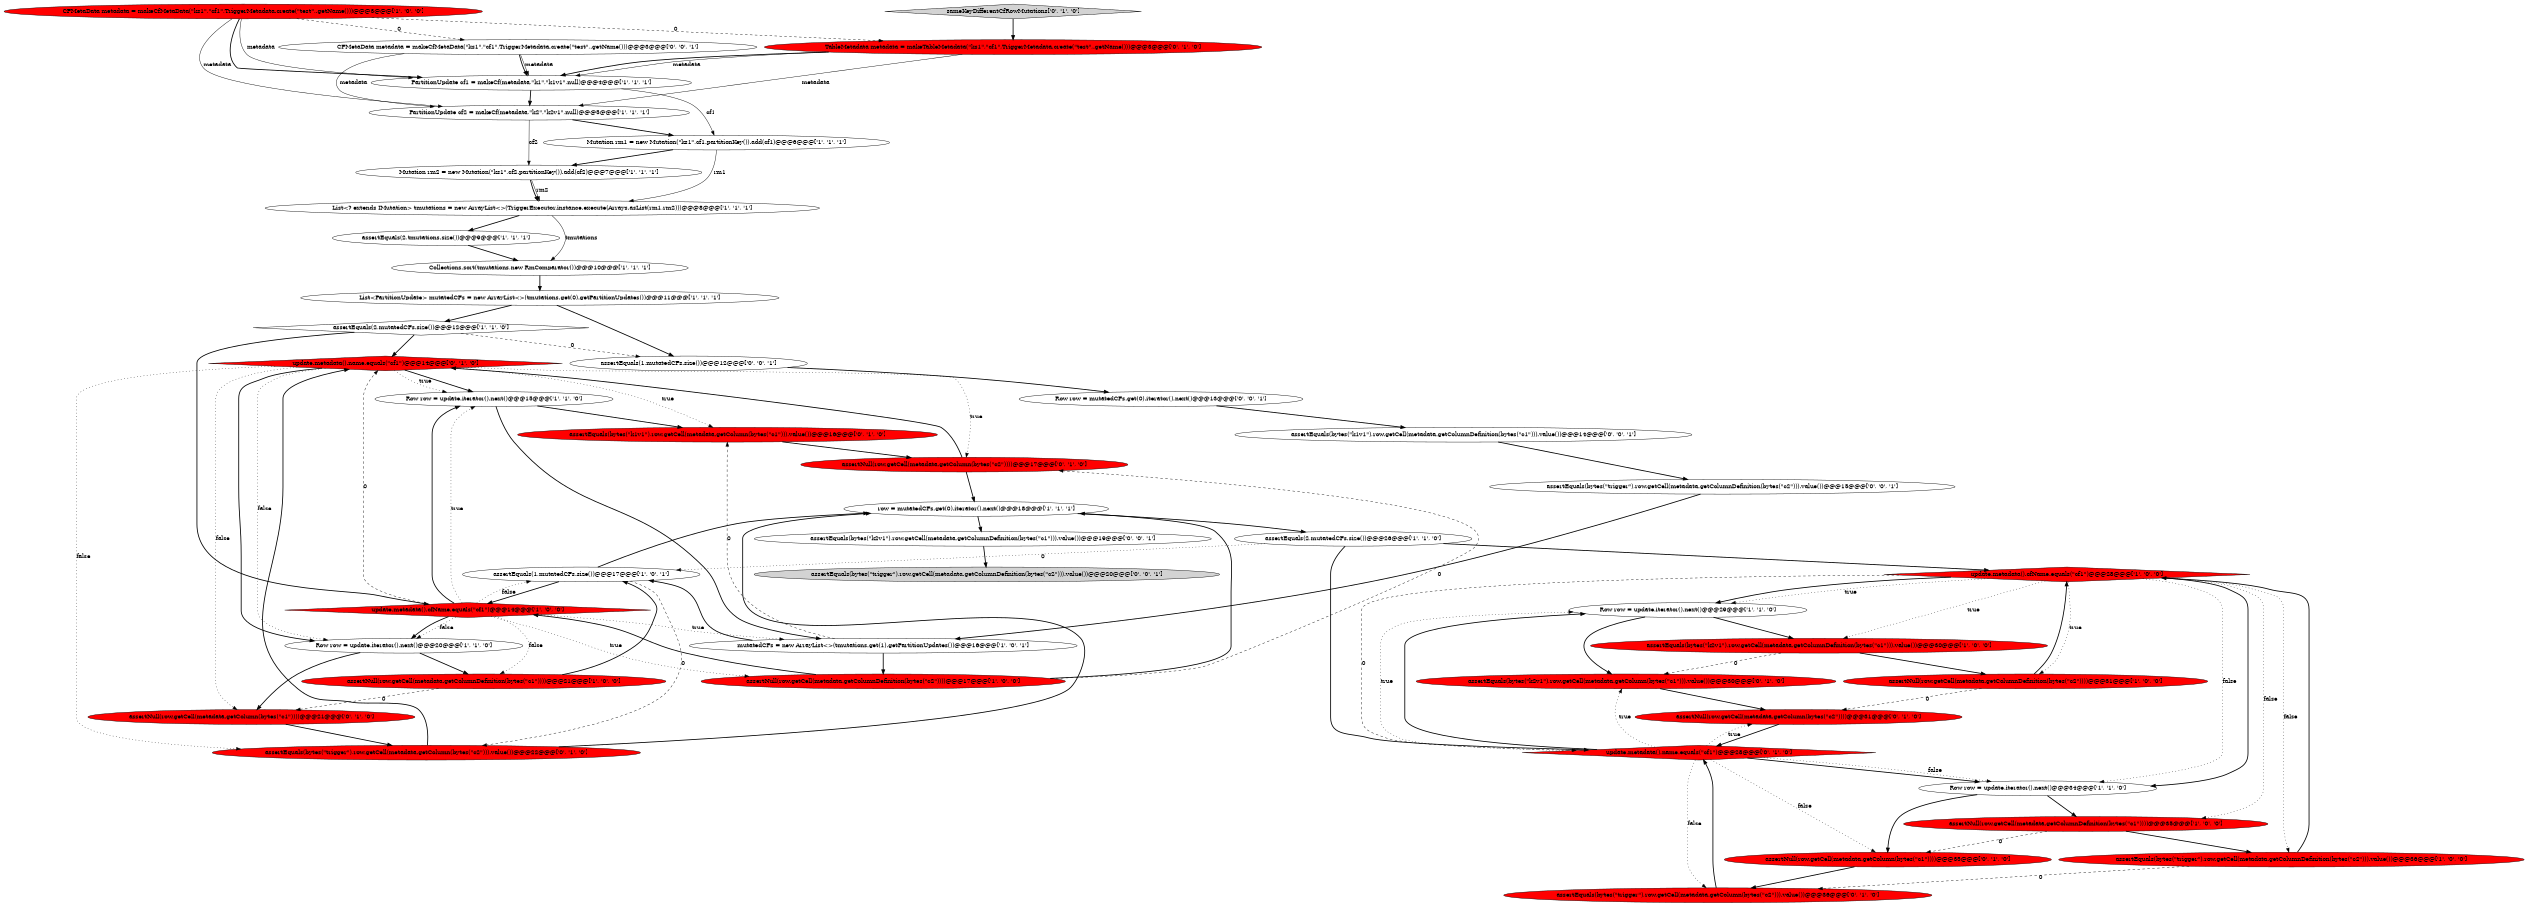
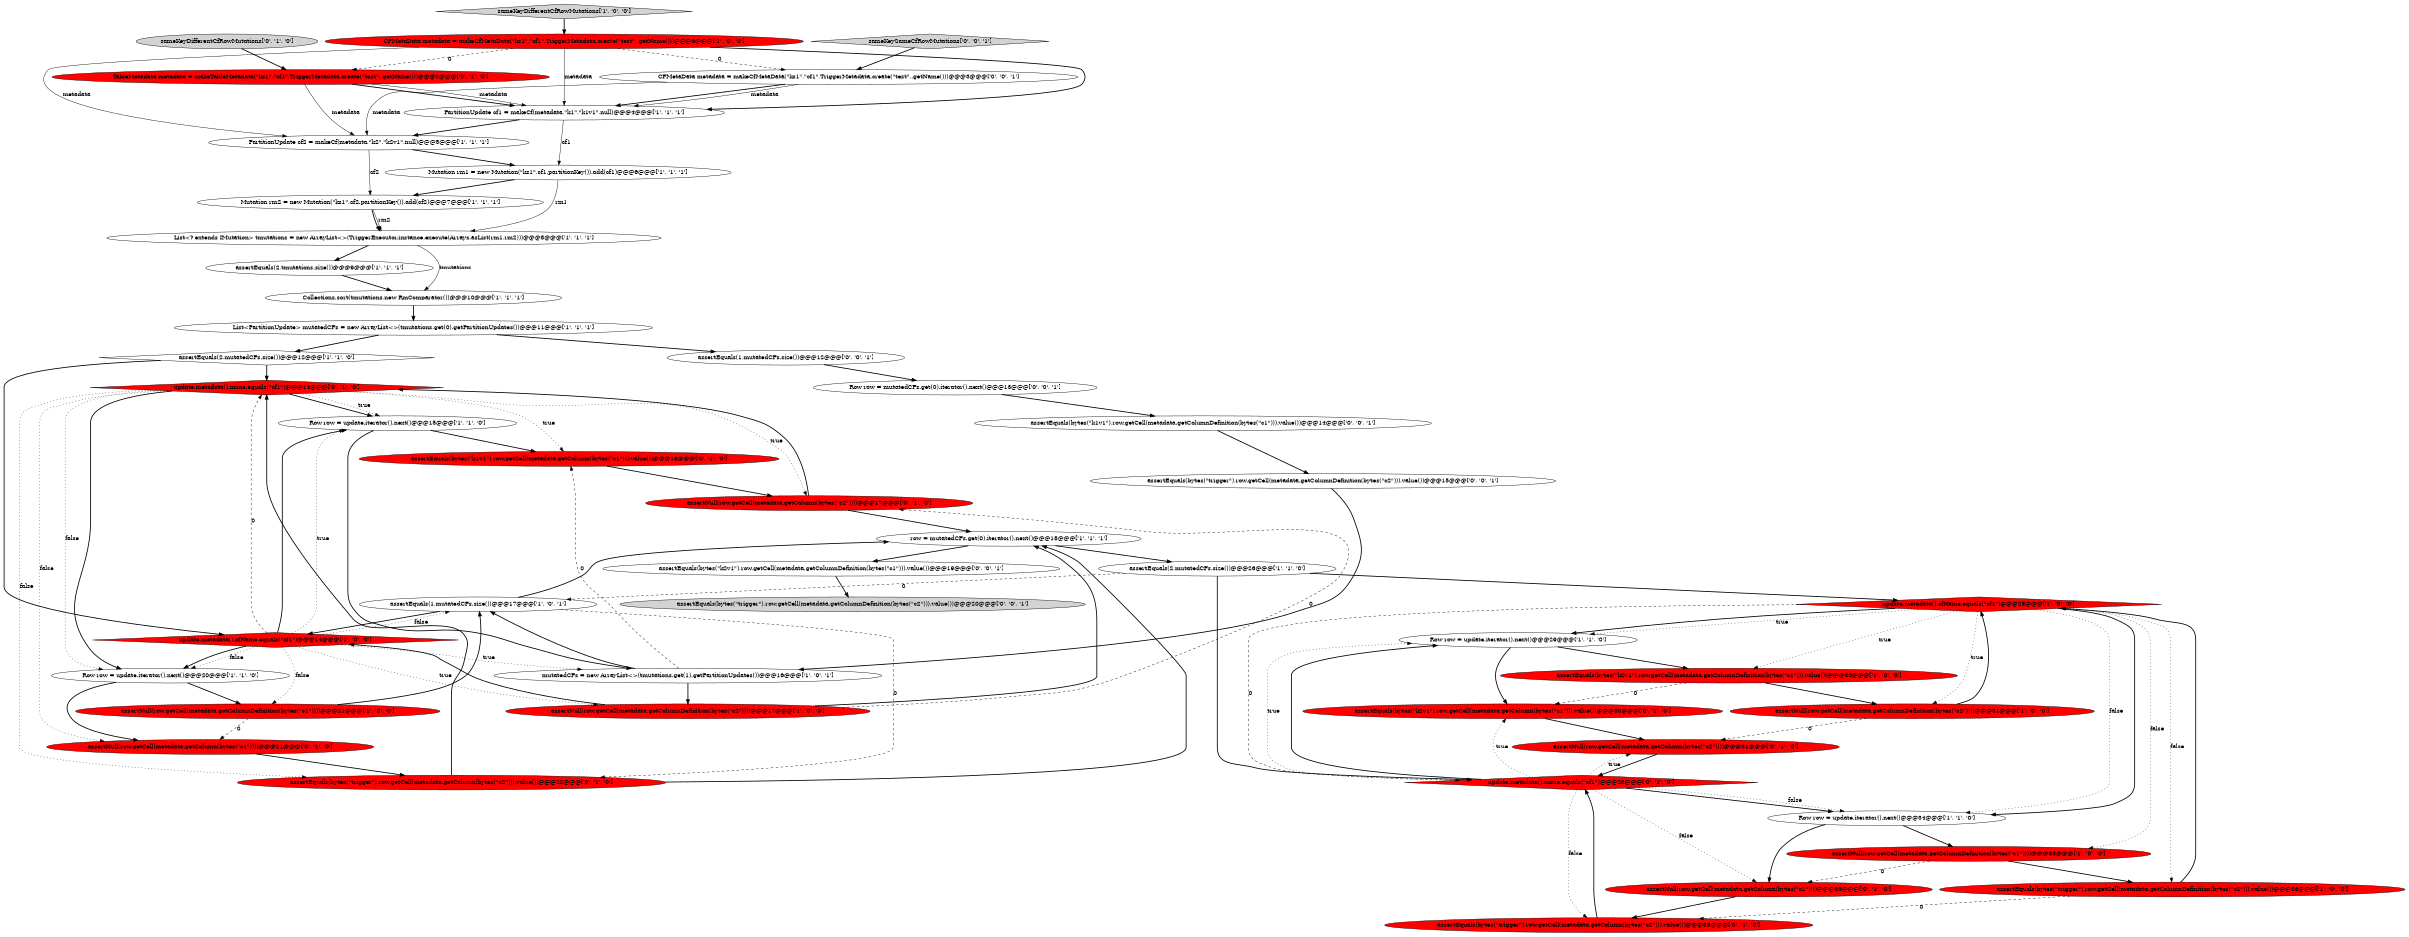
node "sameKeyDifferentCfRowMutations['1', '0', '0']": added
node "sameKeyDifferentCfRowMutations['0', '1', '0']": shape diamond -> ellipse
node "sameKeySameCfRowMutations['0', '0', '1']": added
edge "assertEquals(2,mutatedCFs.size())@@@12@@@['1', '1', '0']" -> "assertEquals(1,mutatedCFs.size())@@@12@@@['0', '0', '1']": removed, label "0"
edge "assertEquals(2,mutatedCFs.size())@@@26@@@['1', '1', '0']" -> "assertEquals(1,mutatedCFs.size())@@@17@@@['1', '0', '1']": style dotted -> dashed
